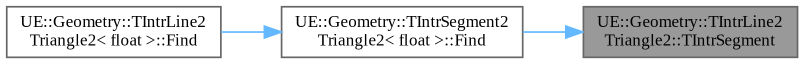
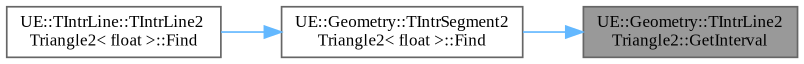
node "UE::Geometry::TIntrLine2 Triangle2< float >::Find": label "UE::Geometry::TIntrLine2 Triangle2< float >::Find" -> "UE::TIntrLine::TIntrLine2 Triangle2< float >::Find"
node "UE::Geometry::TIntrLine2 Triangle2::TIntrSegment": label "UE::Geometry::TIntrLine2 Triangle2::TIntrSegment" -> "UE::Geometry::TIntrLine2 Triangle2::GetInterval"
